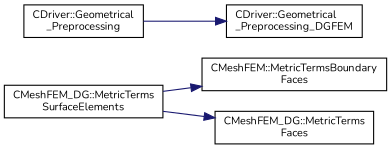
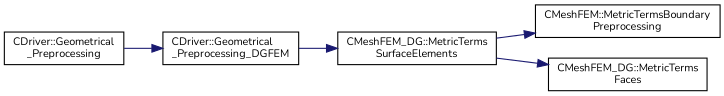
edge "CDriver::Geometrical _Preprocessing_DGFEM" -> "CMeshFEM_DG::MetricTerms SurfaceElements": added
node "CMeshFEM::MetricTermsBoundary Faces": label "CMeshFEM::MetricTermsBoundary Faces" -> "CMeshFEM::MetricTermsBoundary Preprocessing"
